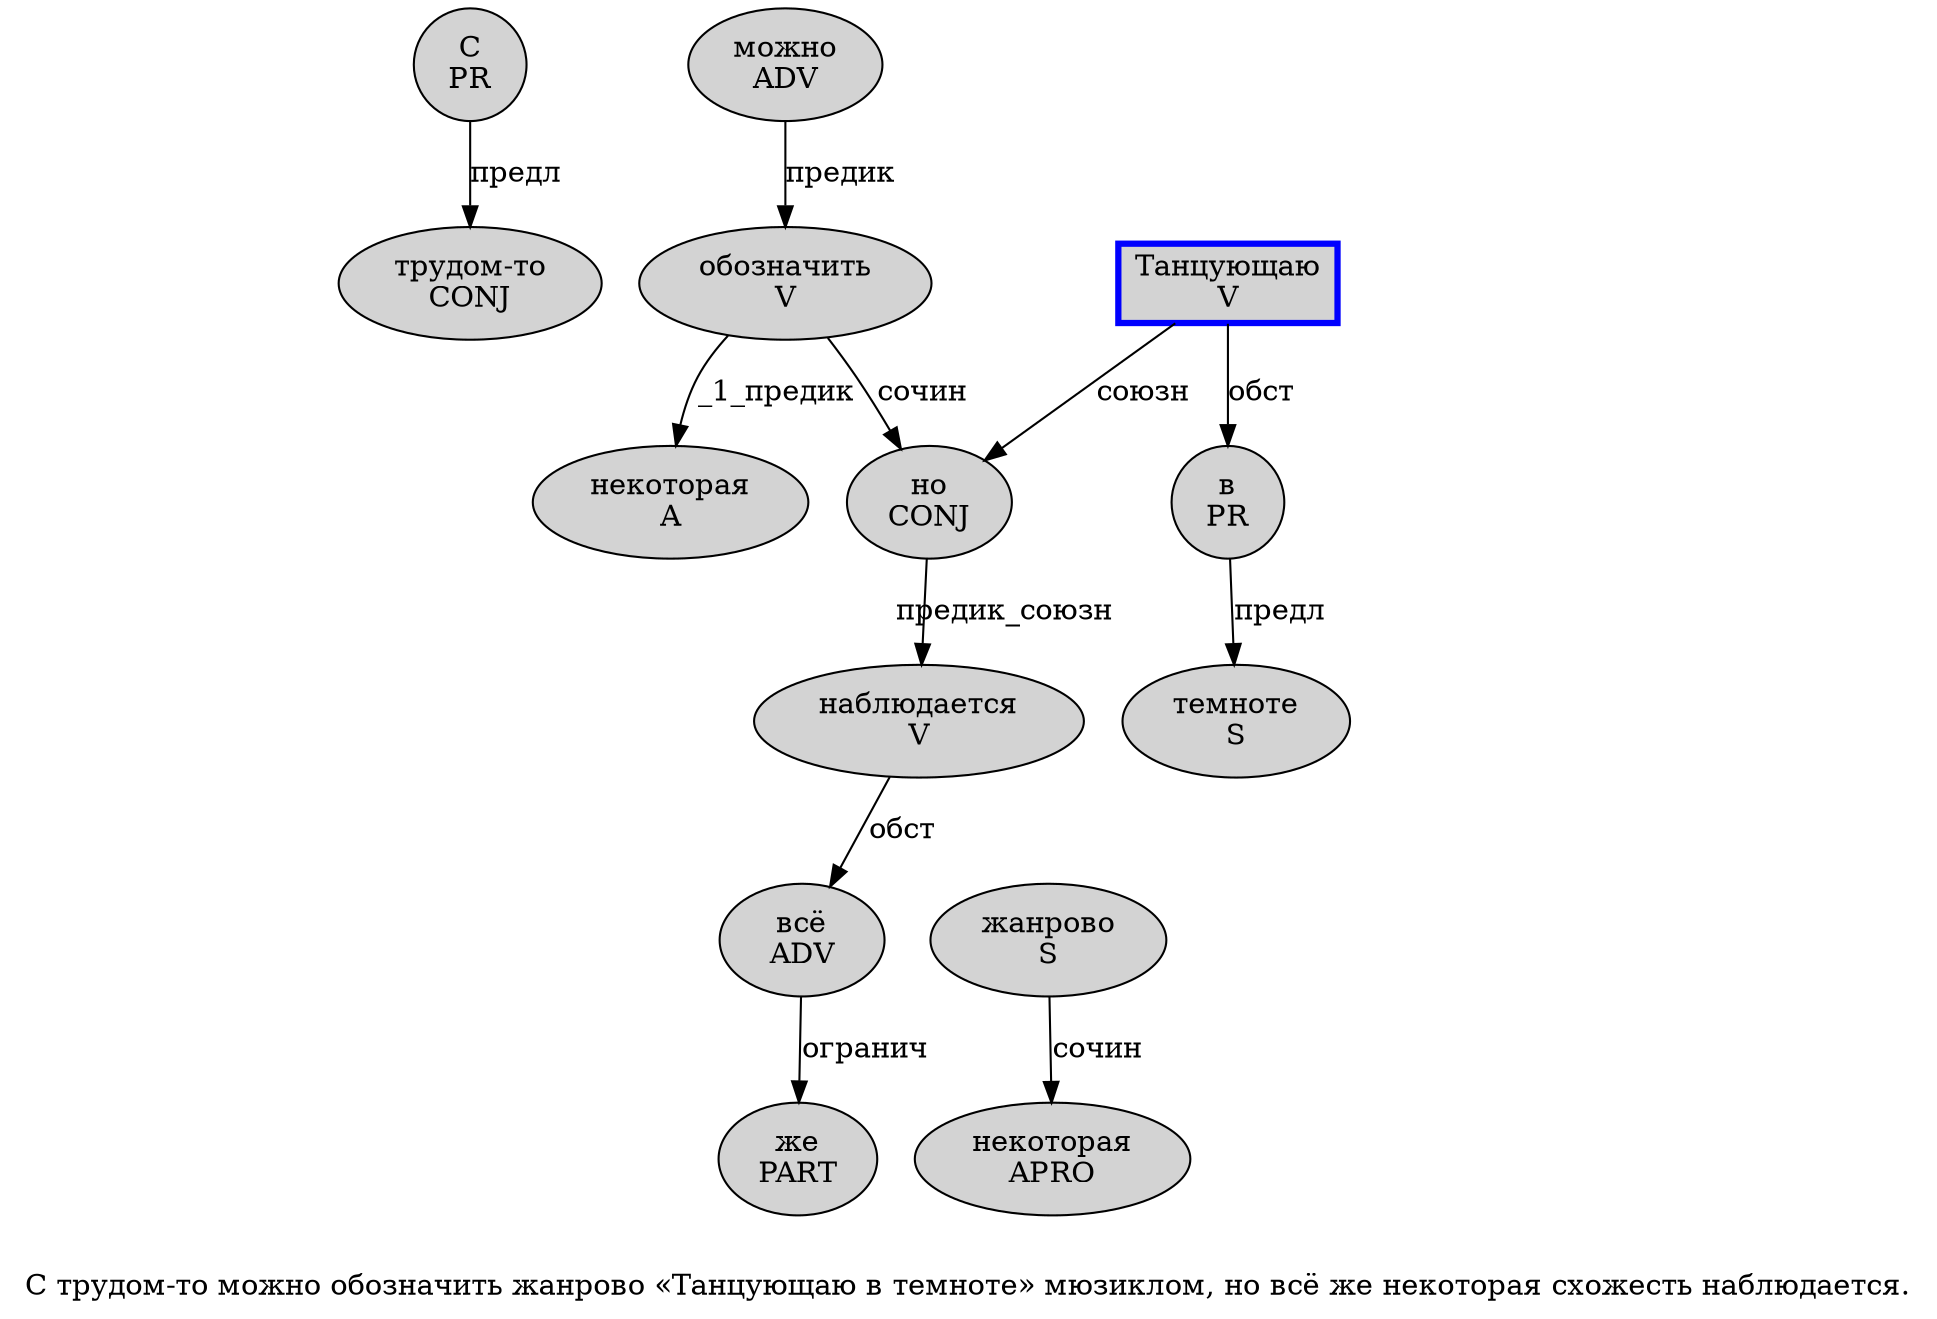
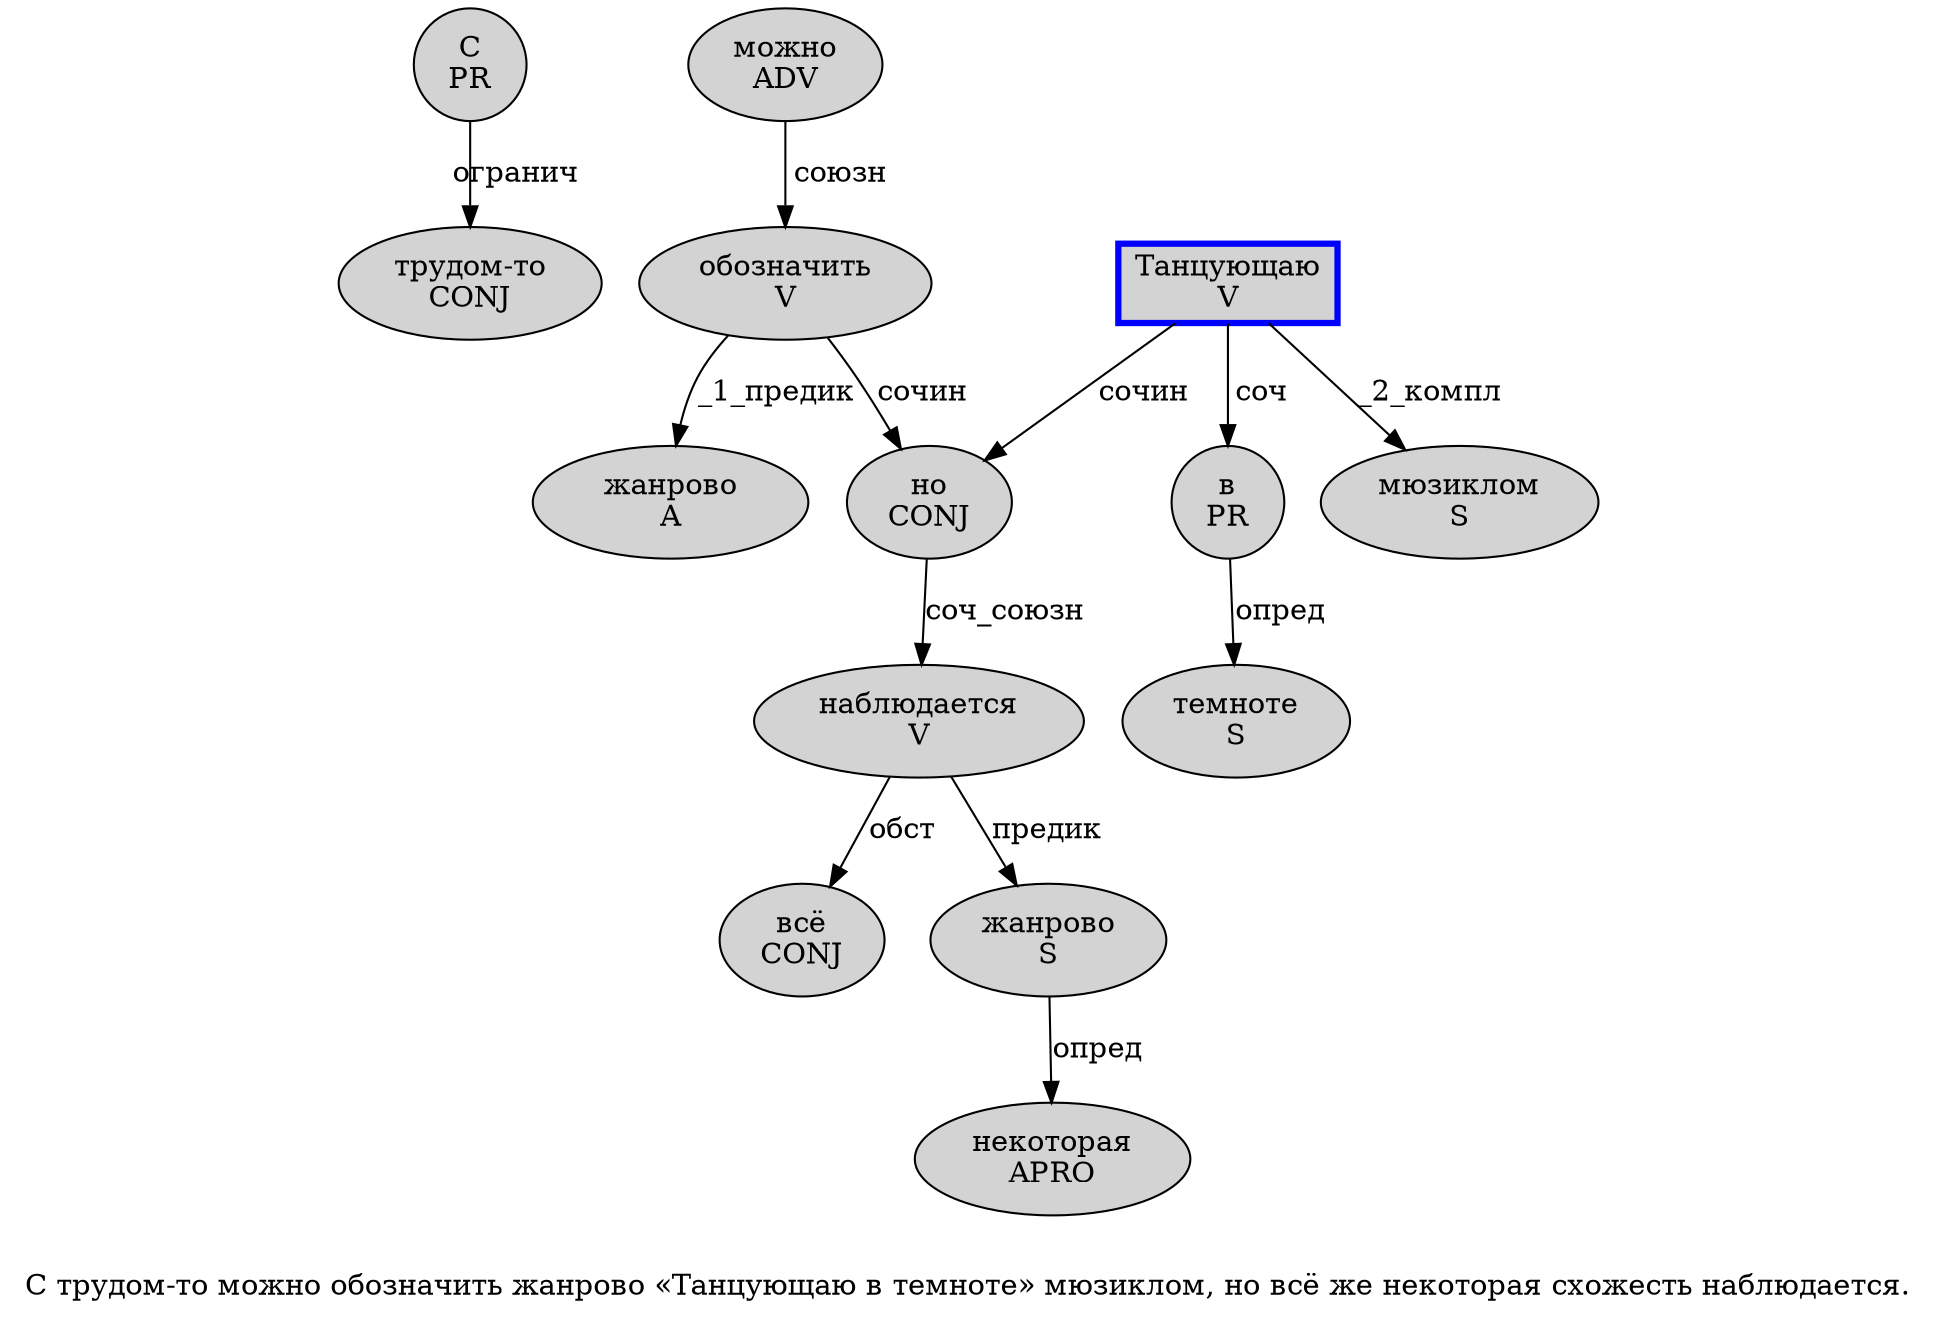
edge "С PR" -> "трудом-то CONJ": label "предл" -> "огранич"
edge "можно ADV" -> "обозначить V": label "предик" -> "союзн"
edge "Танцующаю V" -> "но CONJ": label "союзн" -> "сочин"
edge "Танцующаю V" -> "в PR": label "обст" -> "соч"
node "некоторая A": label "некоторая A" -> "жанрово A"
node "мюзиклом S": added
edge "но CONJ" -> "наблюдается V": label "предик_союзн" -> "соч_союзн"
edge "в PR" -> "темноте S": label "предл" -> "опред"
edge "наблюдается V" -> "жанрово S": added, label "предик"
node "всё ADV": label "всё ADV" -> "всё CONJ"
edge "жанрово S" -> "некоторая APRO": label "сочин" -> "опред"
node "же PART": removed
